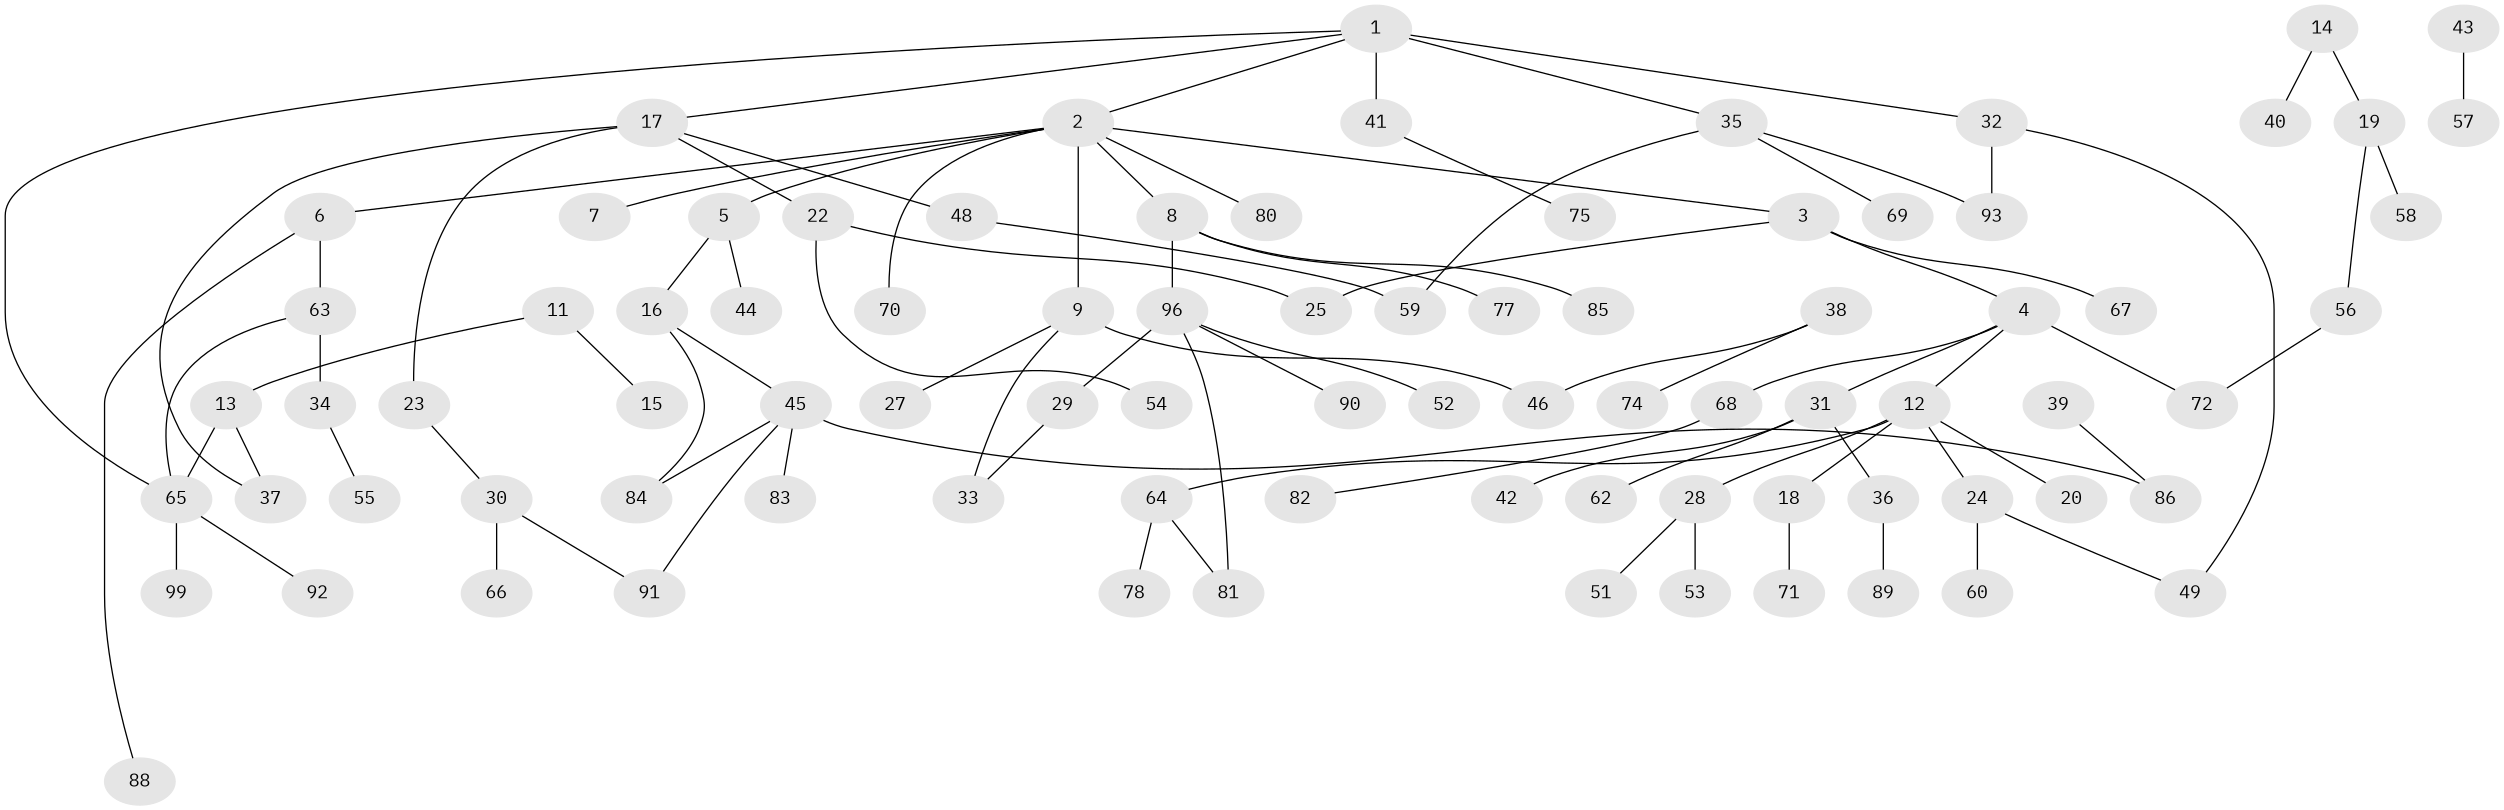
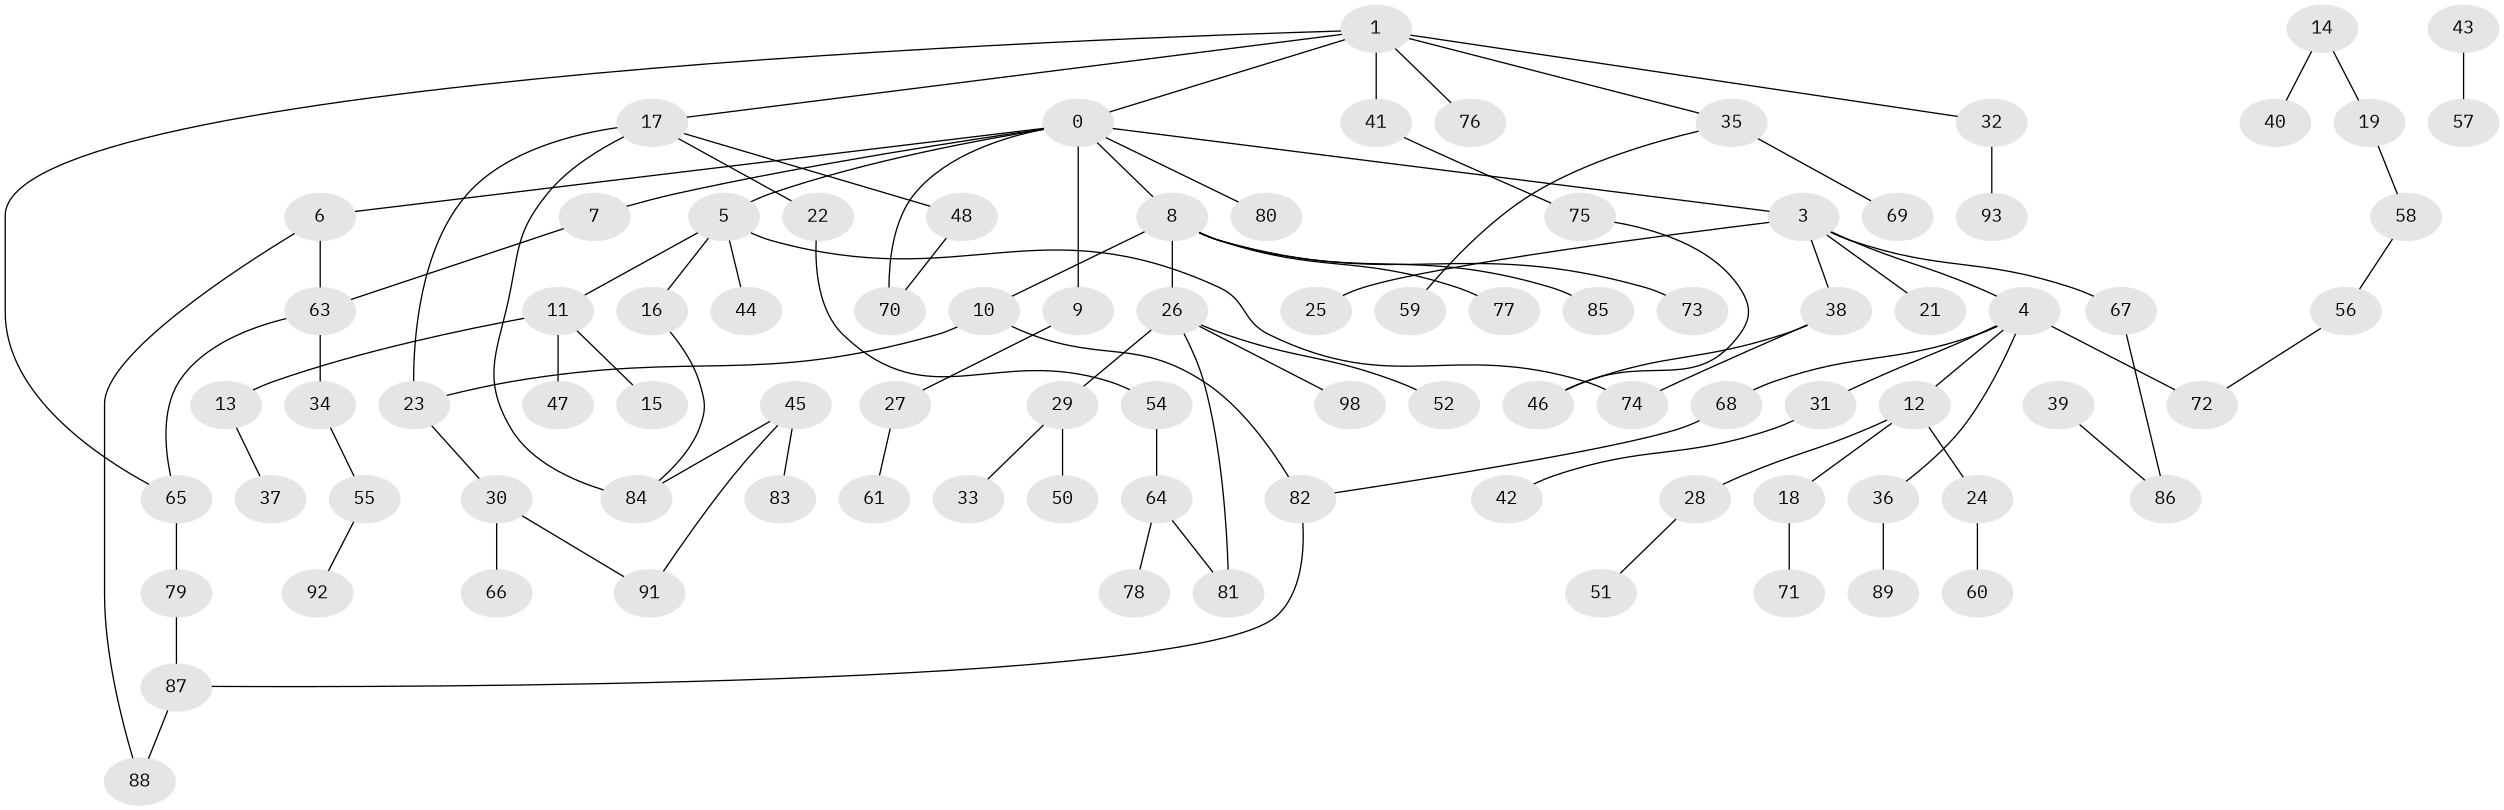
node "2": label "2" -> "0"
node "76": added
edge "35" -- "93": removed
edge "17" -- "37": now "17" -- "84"
edge "19" -- "56": now "58" -- "56"
edge "48" -- "59": now "48" -- "70"
edge "22" -- "25": removed
edge "7" -- "63": added
edge "5" -- "11": added
edge "3" -- "38": added
edge "5" -- "74": added
node "10": added
node "96": label "96" -> "26"
node "73": added
node "21": added
edge "16" -- "45": removed
edge "9" -- "46": now "75" -- "46"
edge "9" -- "33": removed
node "47": added
node "90": label "90" -> "98"
edge "13" -- "65": removed
edge "45" -- "86": now "67" -- "86"
edge "31" -- "36": now "4" -- "36"
edge "12" -- "64": now "54" -- "64"
node "61": added
node "50": added
node "62": removed
node "20": removed
edge "65" -- "92": now "55" -- "92"
node "99": label "99" -> "79"
node "53": removed
node "49": removed
node "87": added
